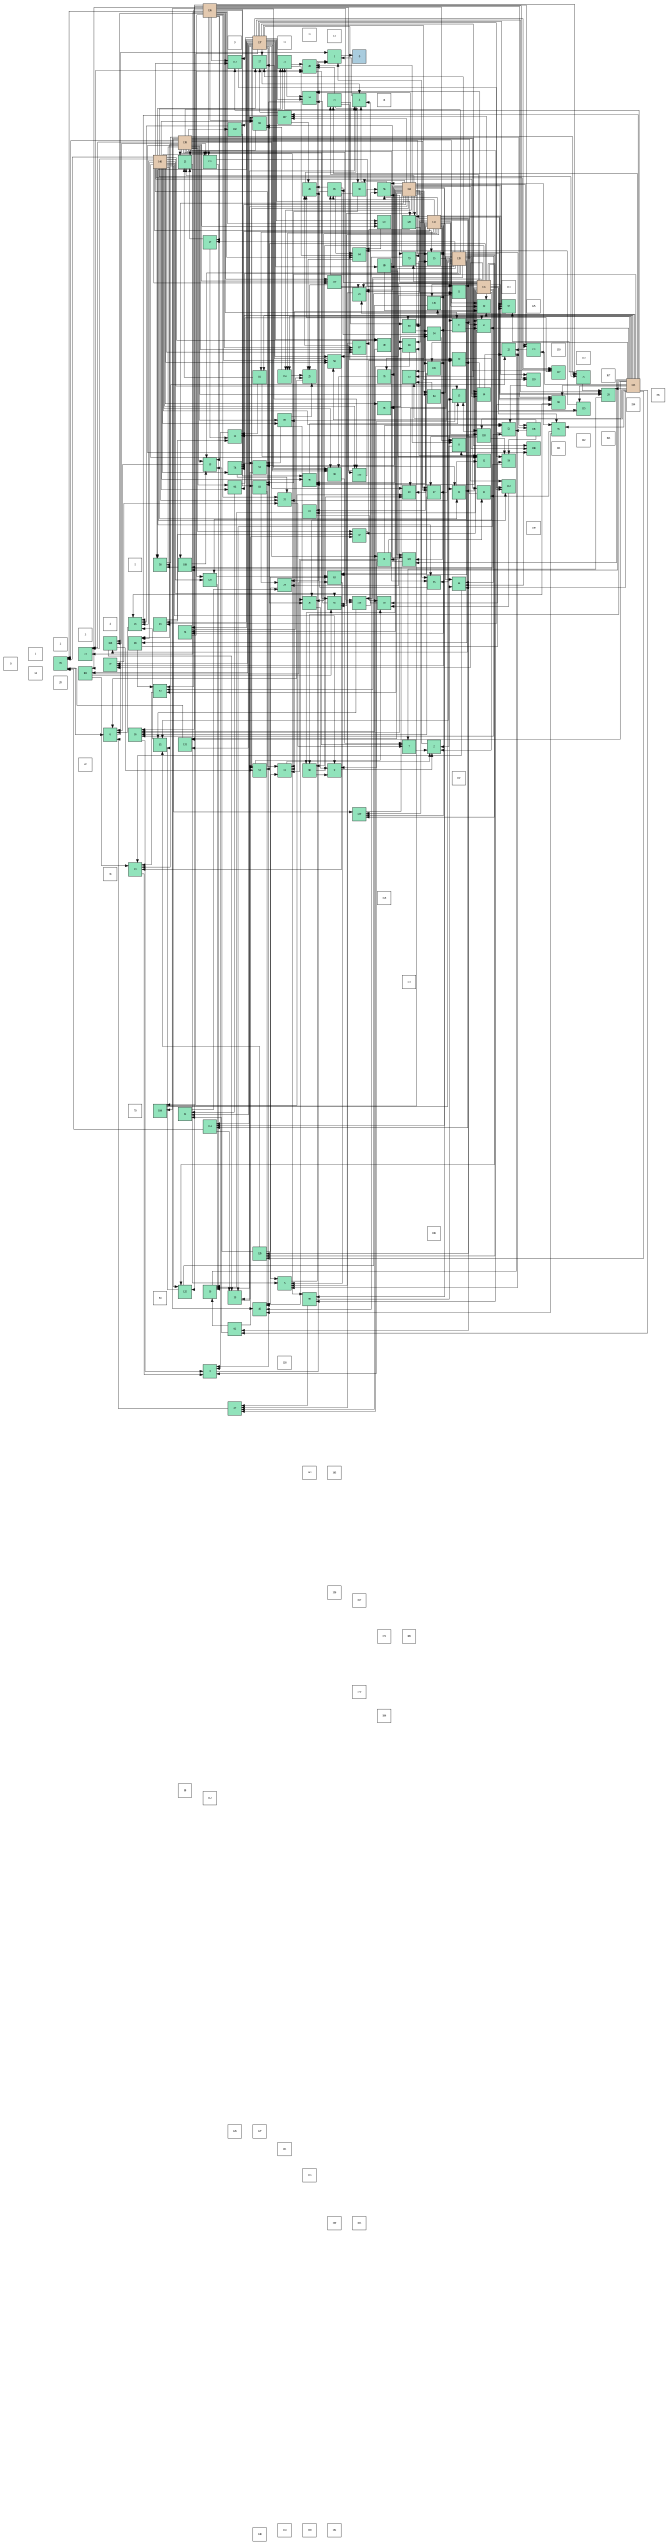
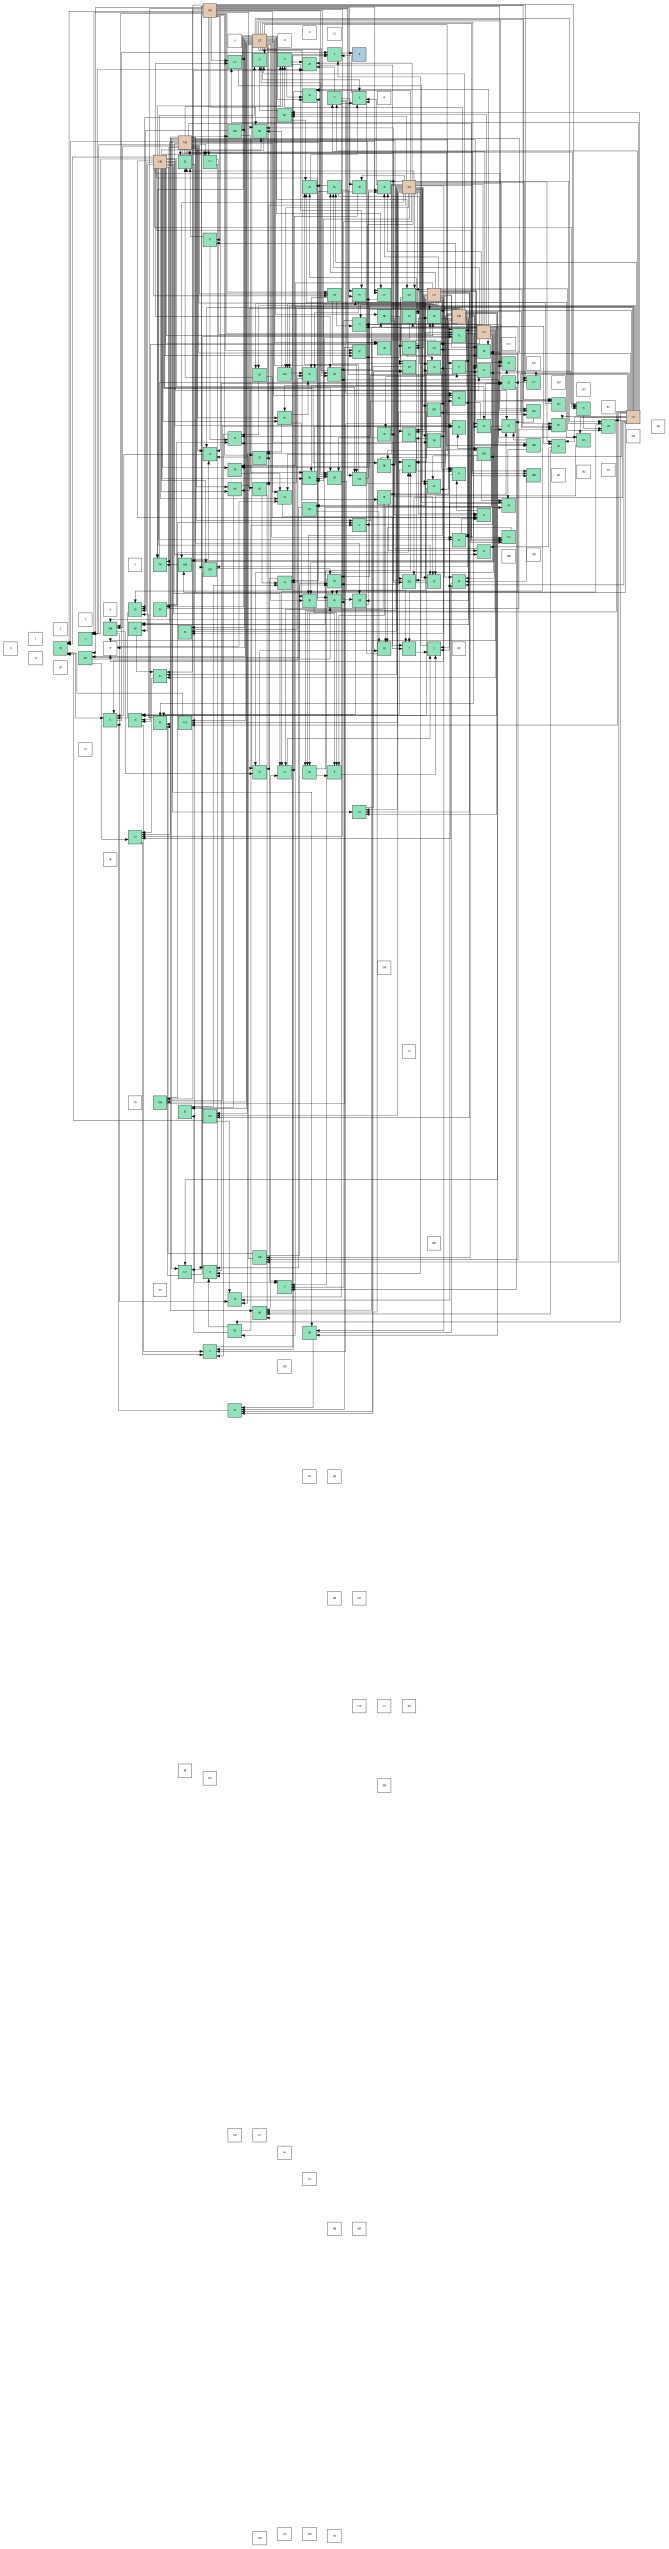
edge "71" -> "88": now "71" -> "48"
node "189": added
node "77": fillcolor #91e3bb -> #ffffff
